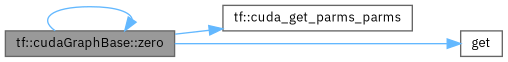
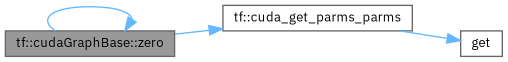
edge "tf::cudaGraphBase::zero" -> "get": now "tf::cuda_get_parms_parms" -> "get"
